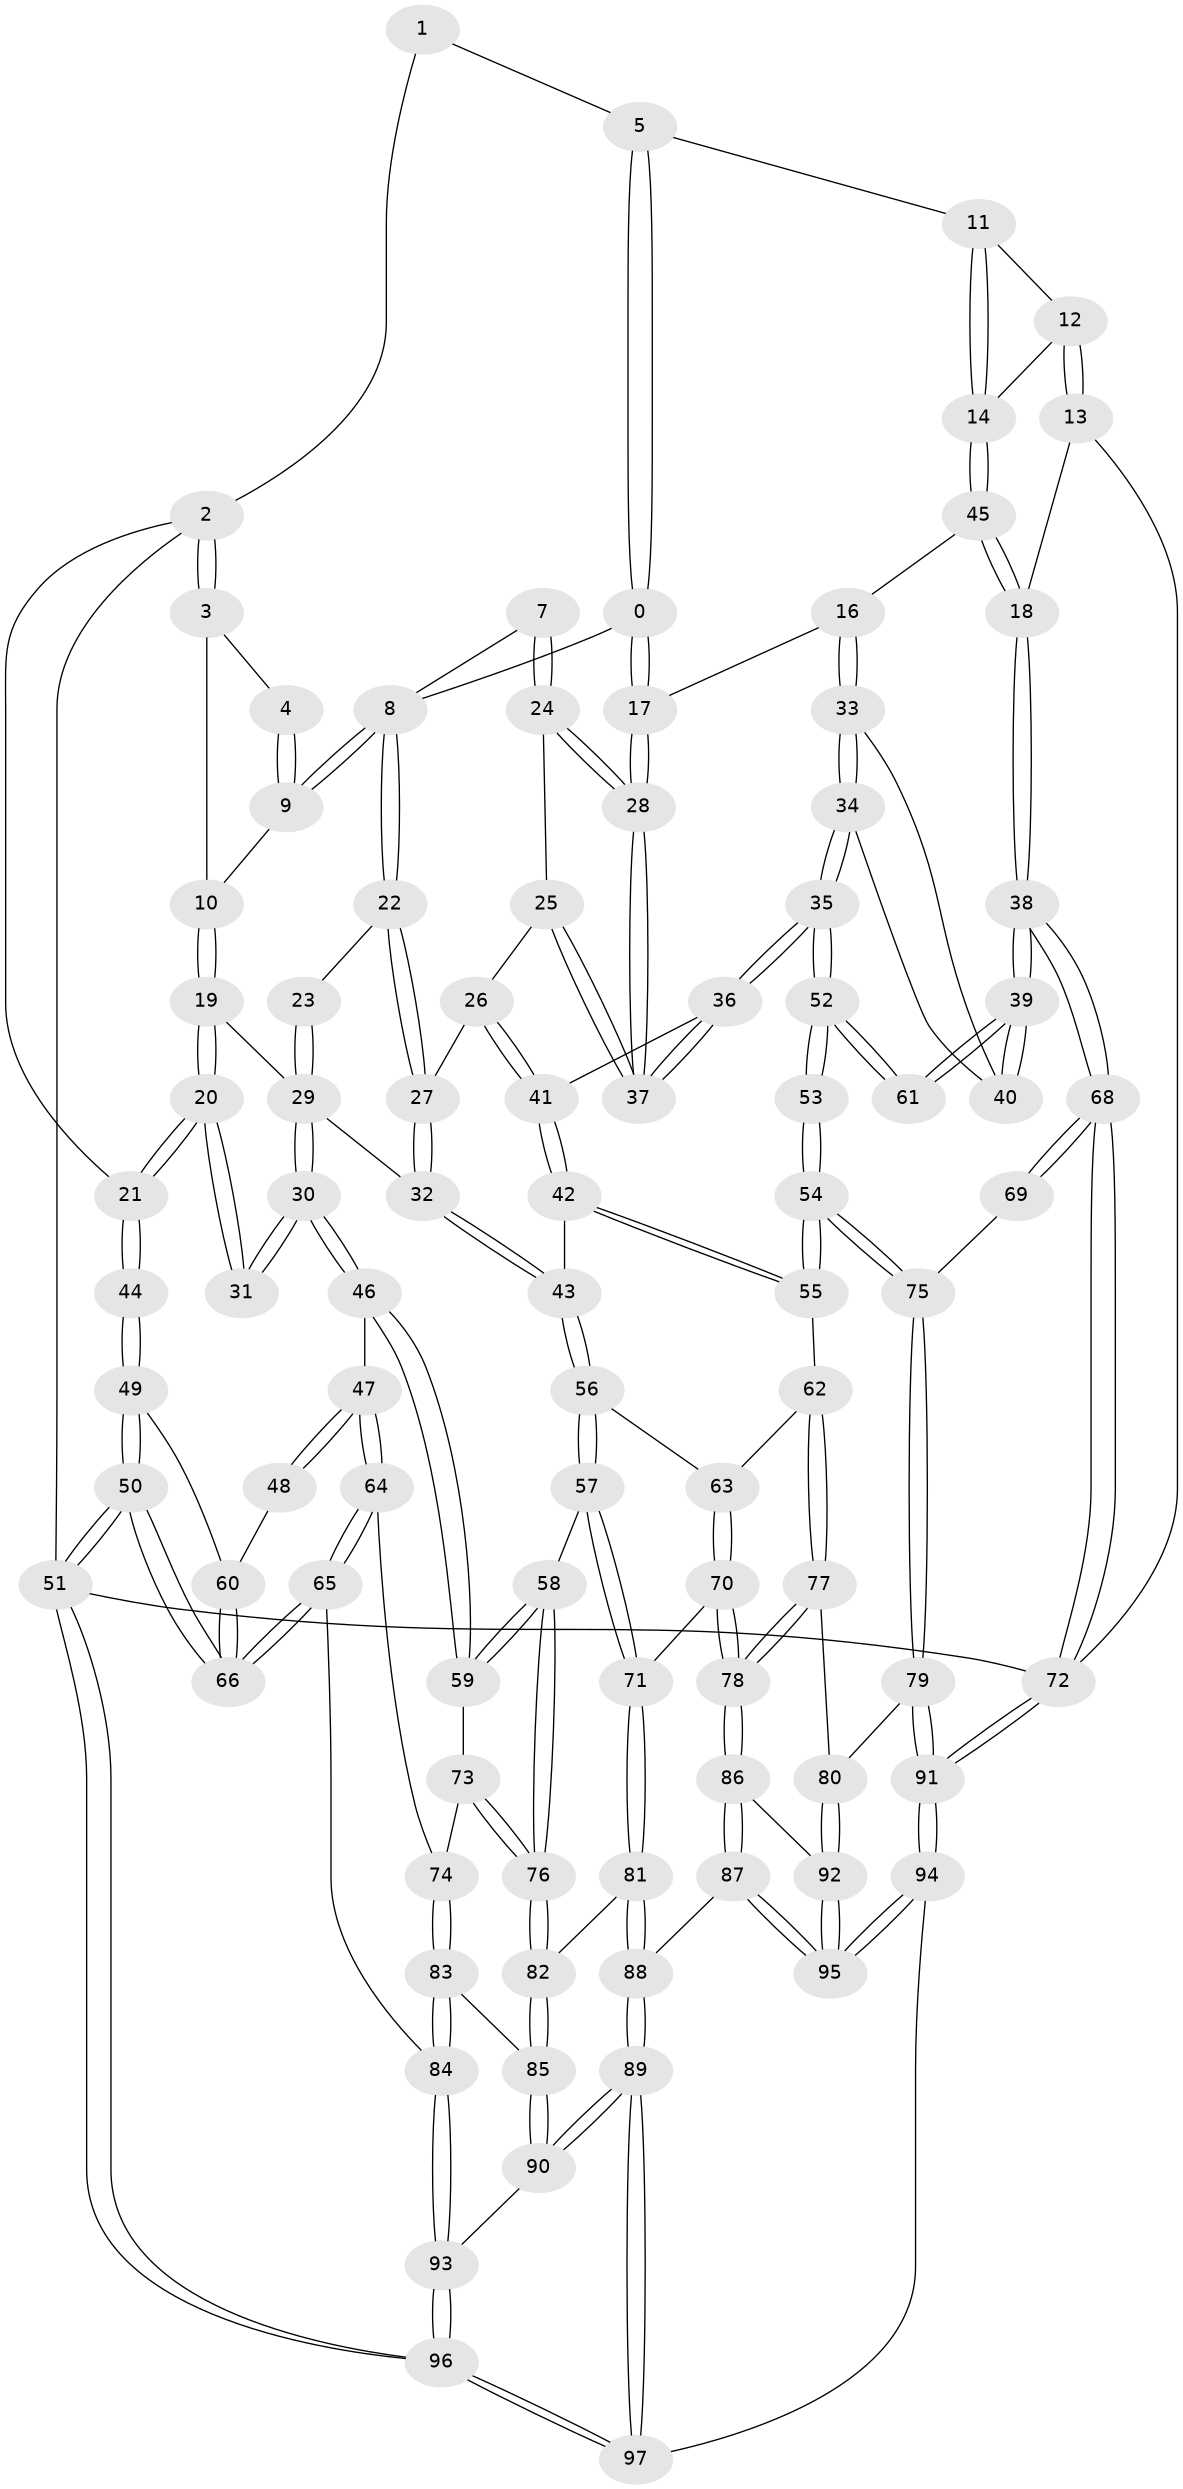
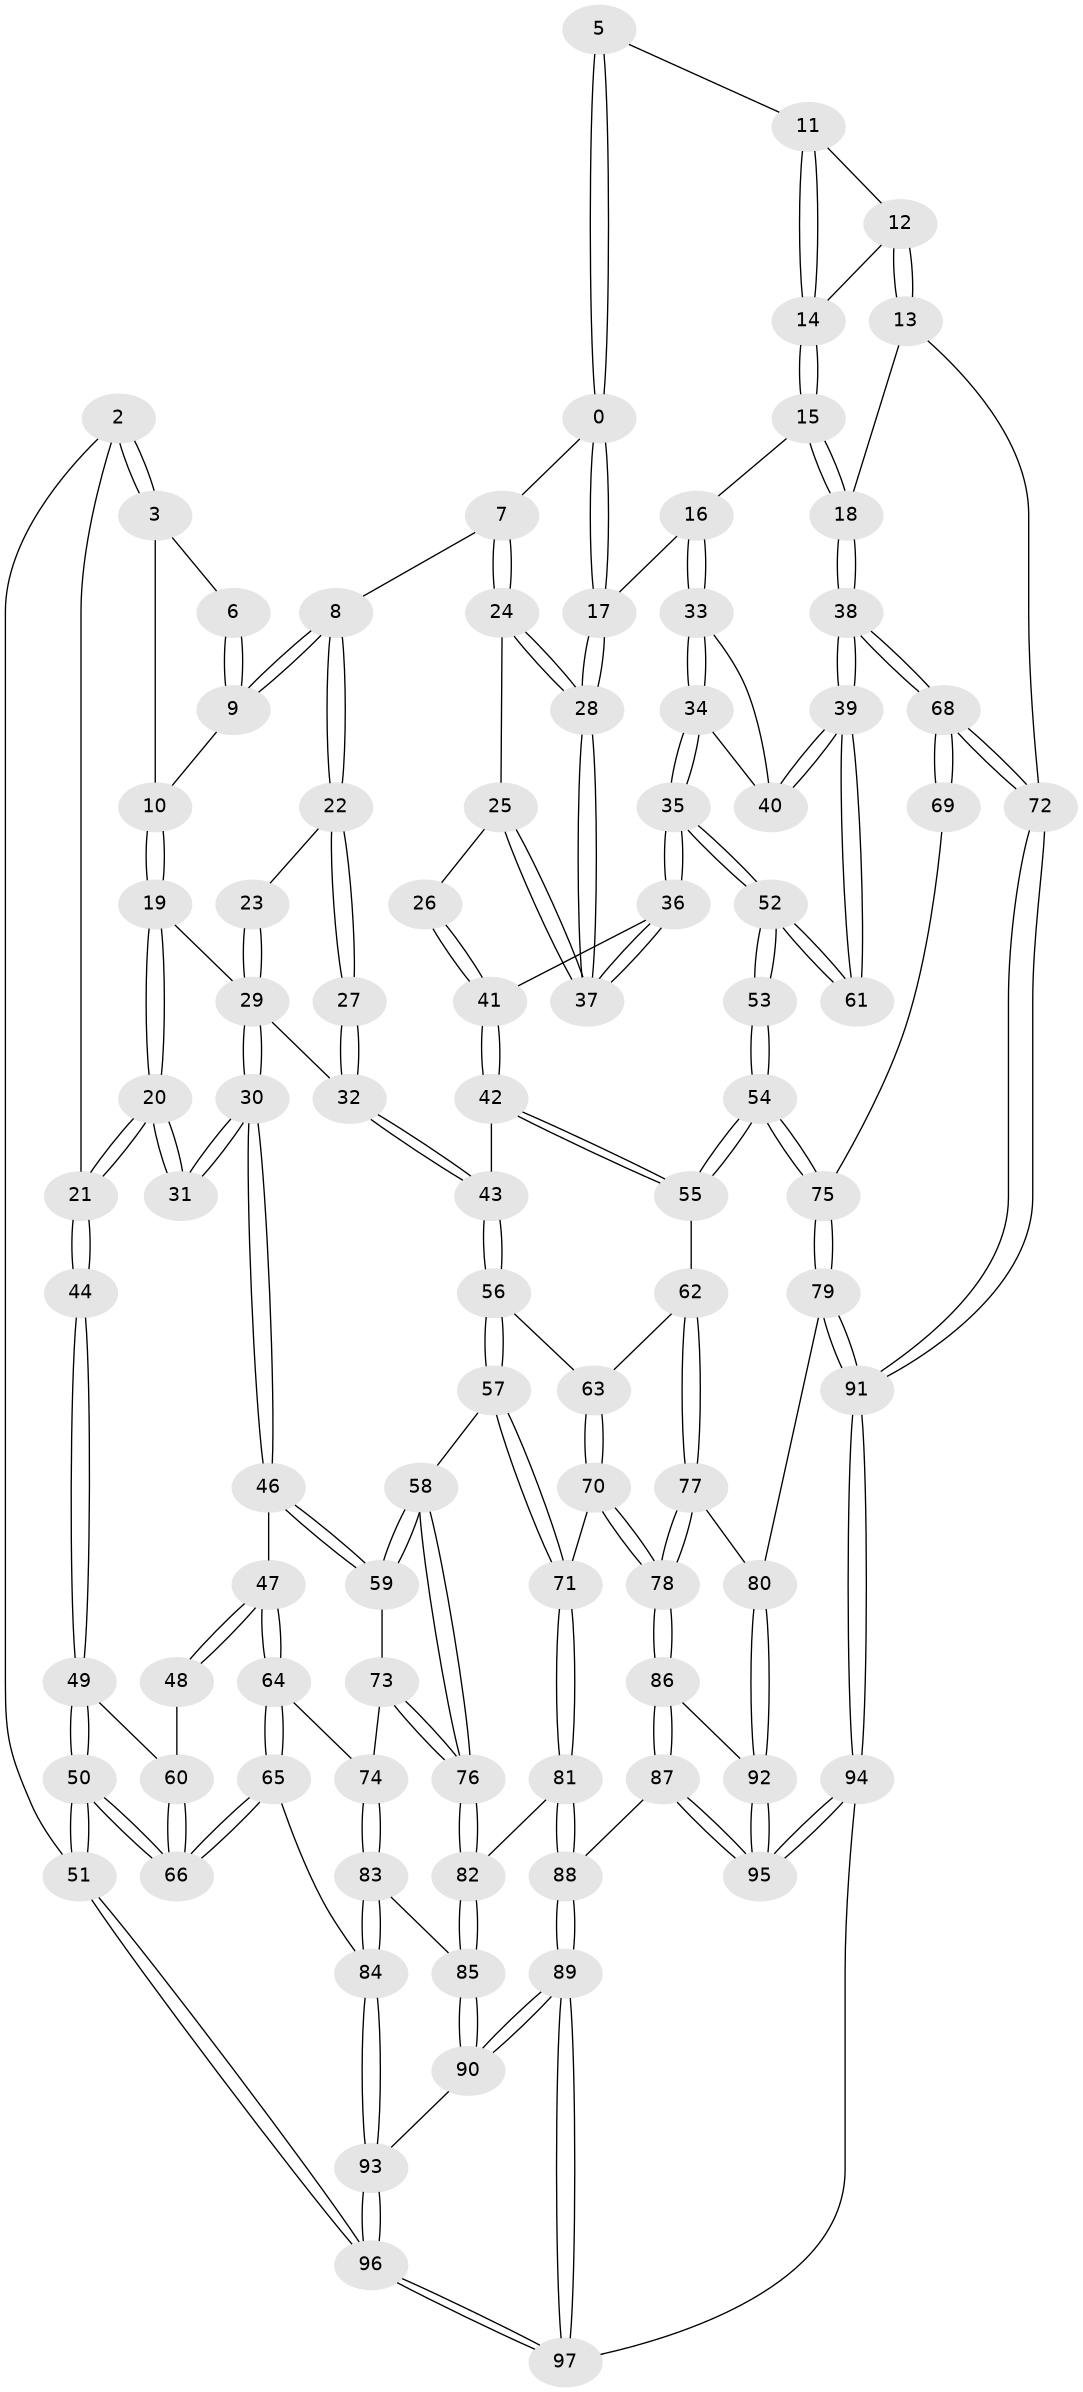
node "1": removed
node "45": label "45" -> "15"
edge "0" -- "8": now "0" -- "7"
node "4": label "4" -> "6"
edge "26" -- "27": removed
edge "51" -- "72": removed
